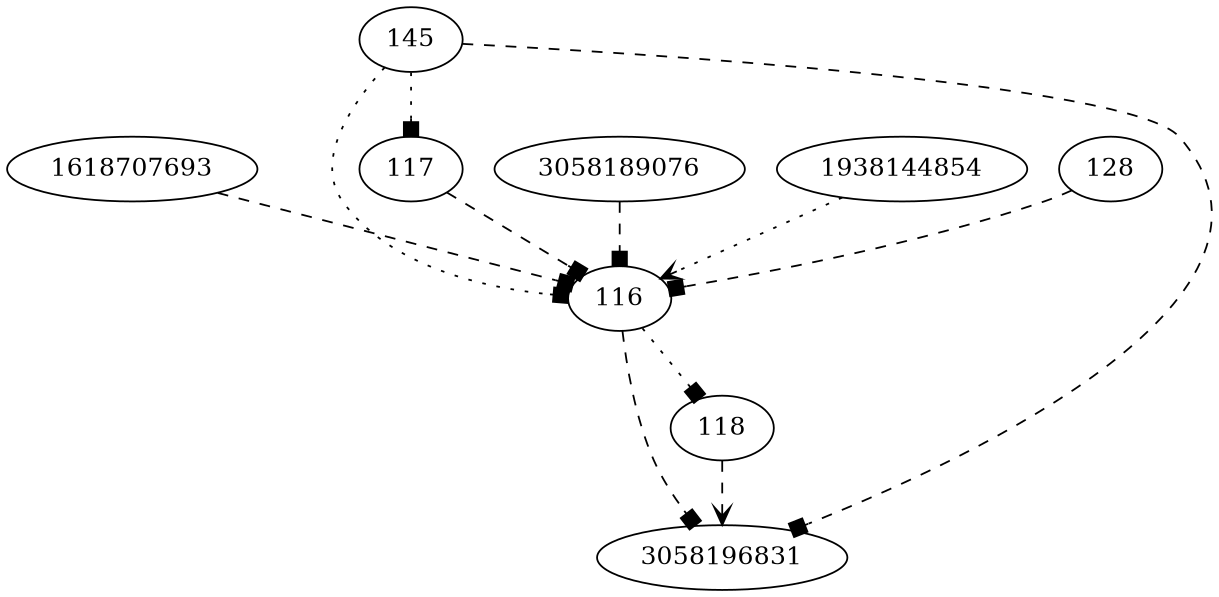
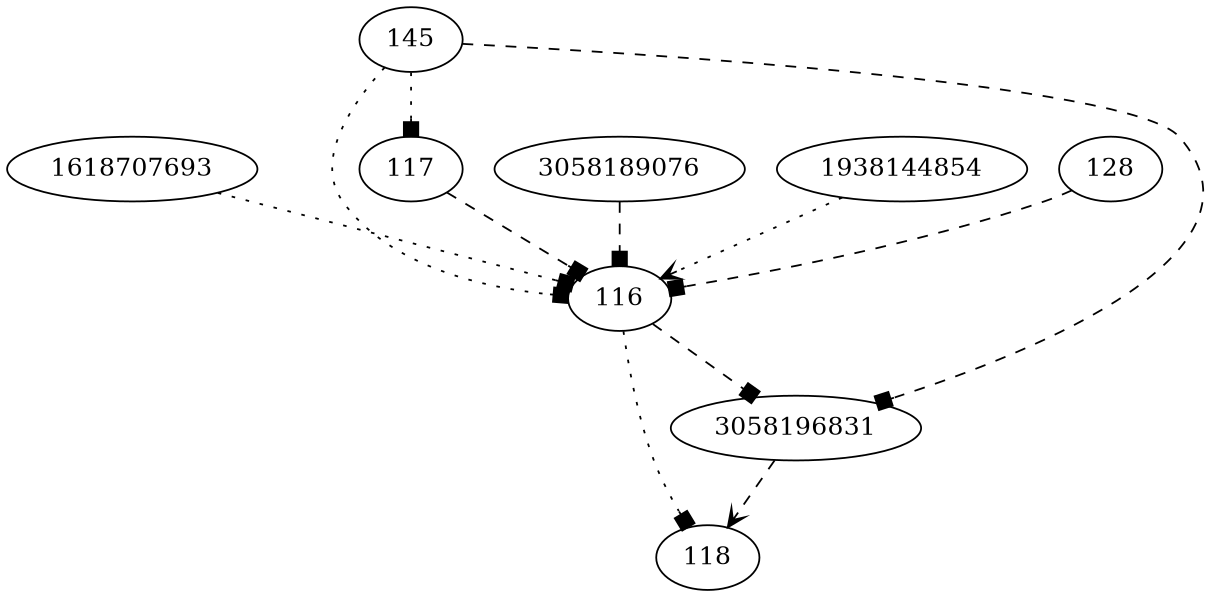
edge "1618707693" -> "116": style dashed -> dotted
edge "118" -> "3058196831": reversed
